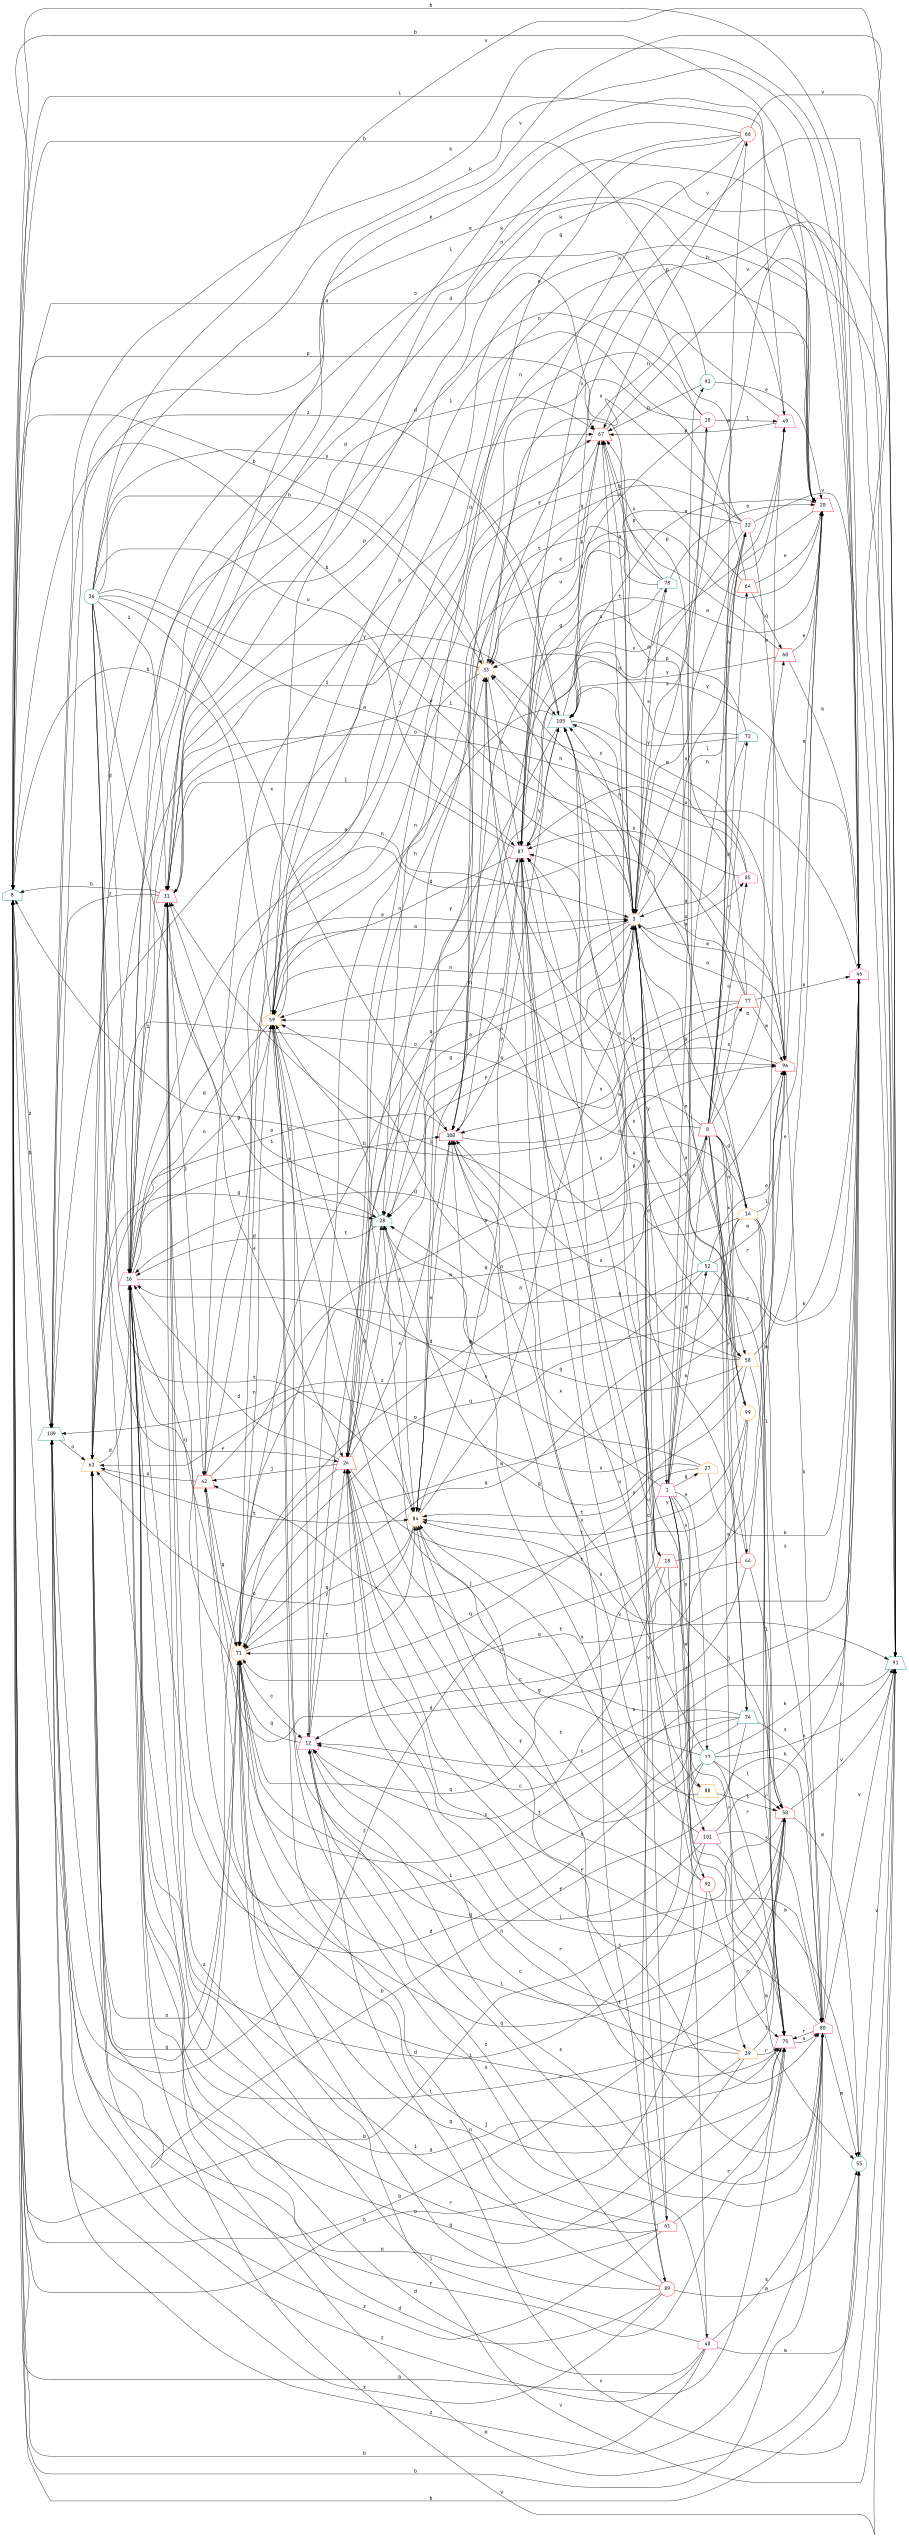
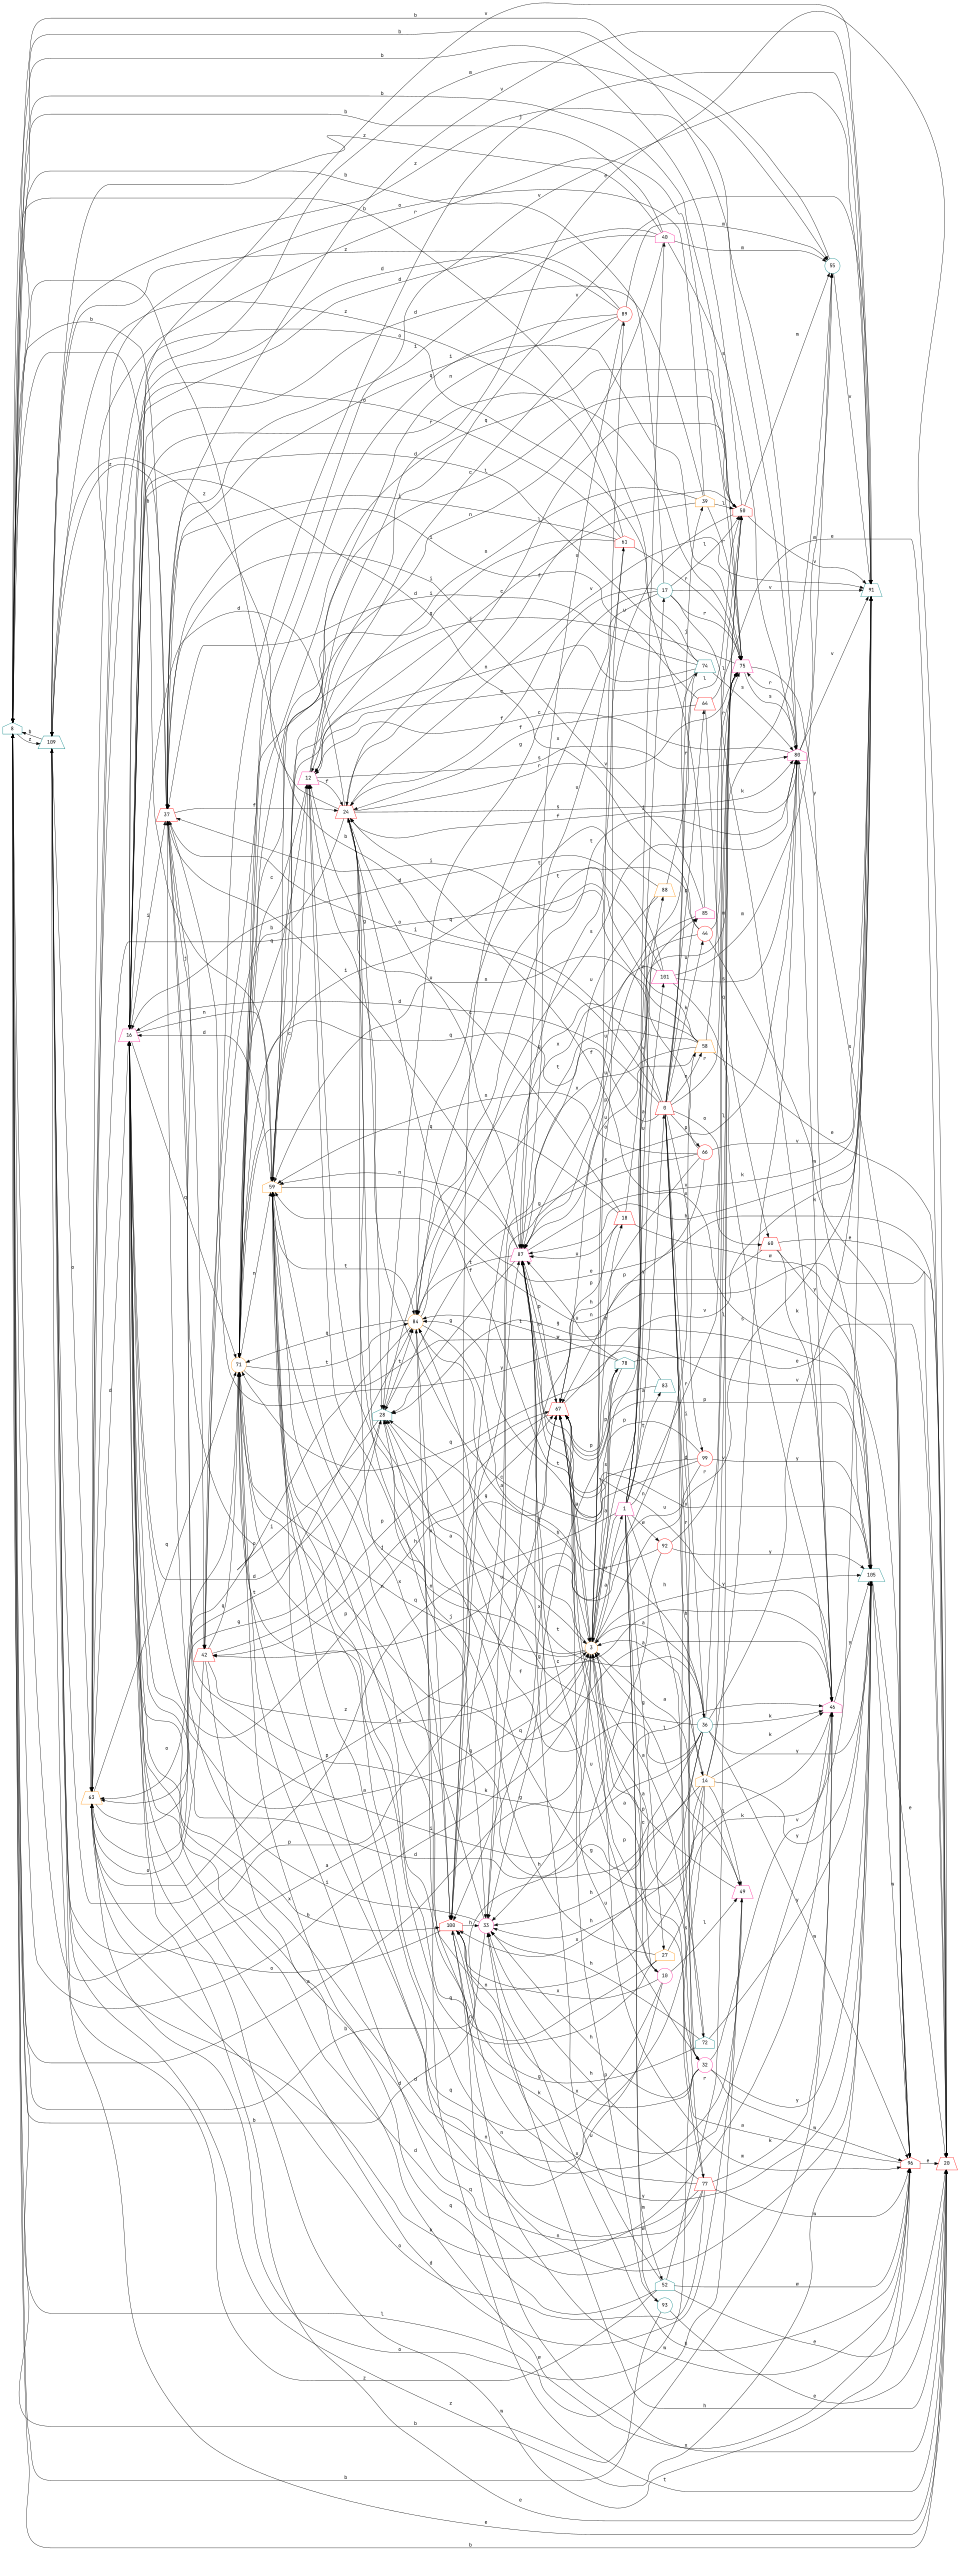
node "33": color darkorange -> deeppink
node "31": label "31" -> "37"
edge "88" -> "67": added, label "p"
edge "87" -> "67": added, label "p"
node "83": added
node "99": color darkorange -> red
edge "0" -> "36": added, label "i"
edge "24" -> "42": label "j" -> "b"
